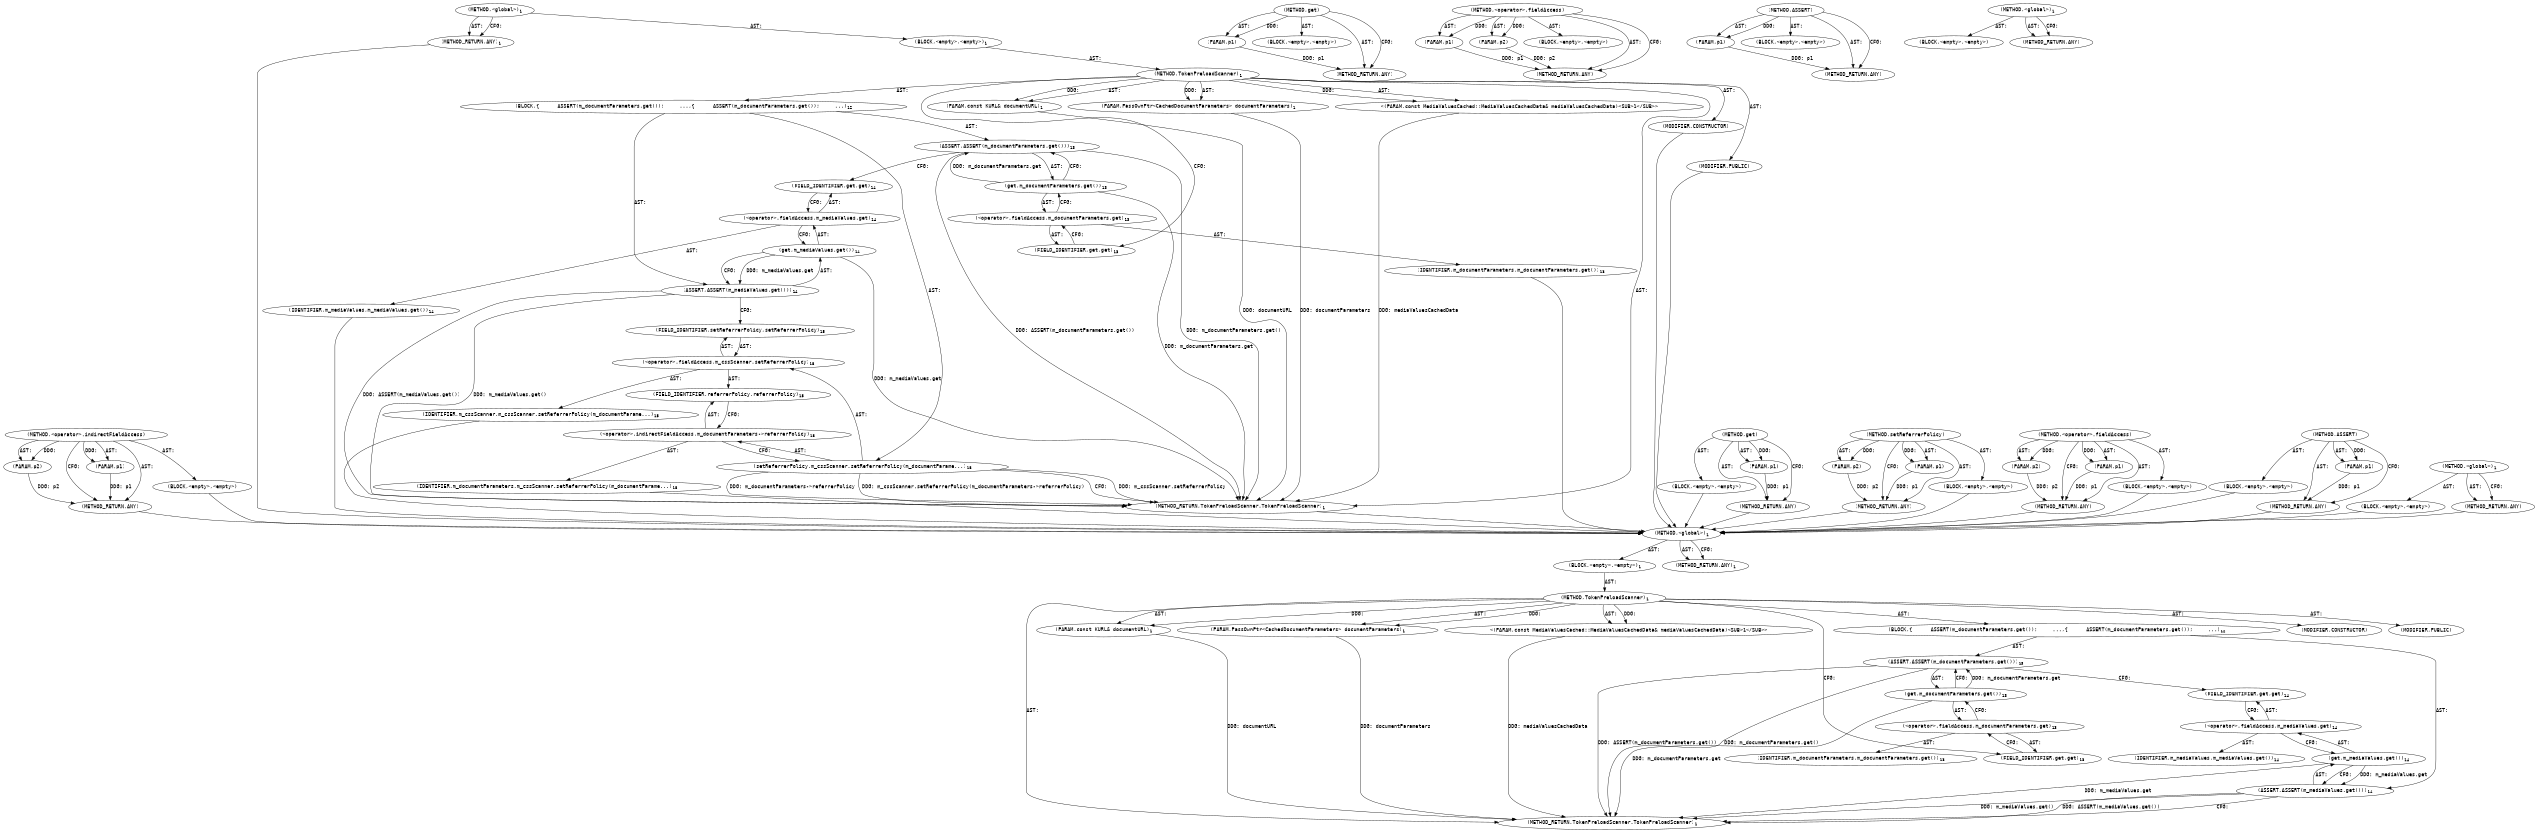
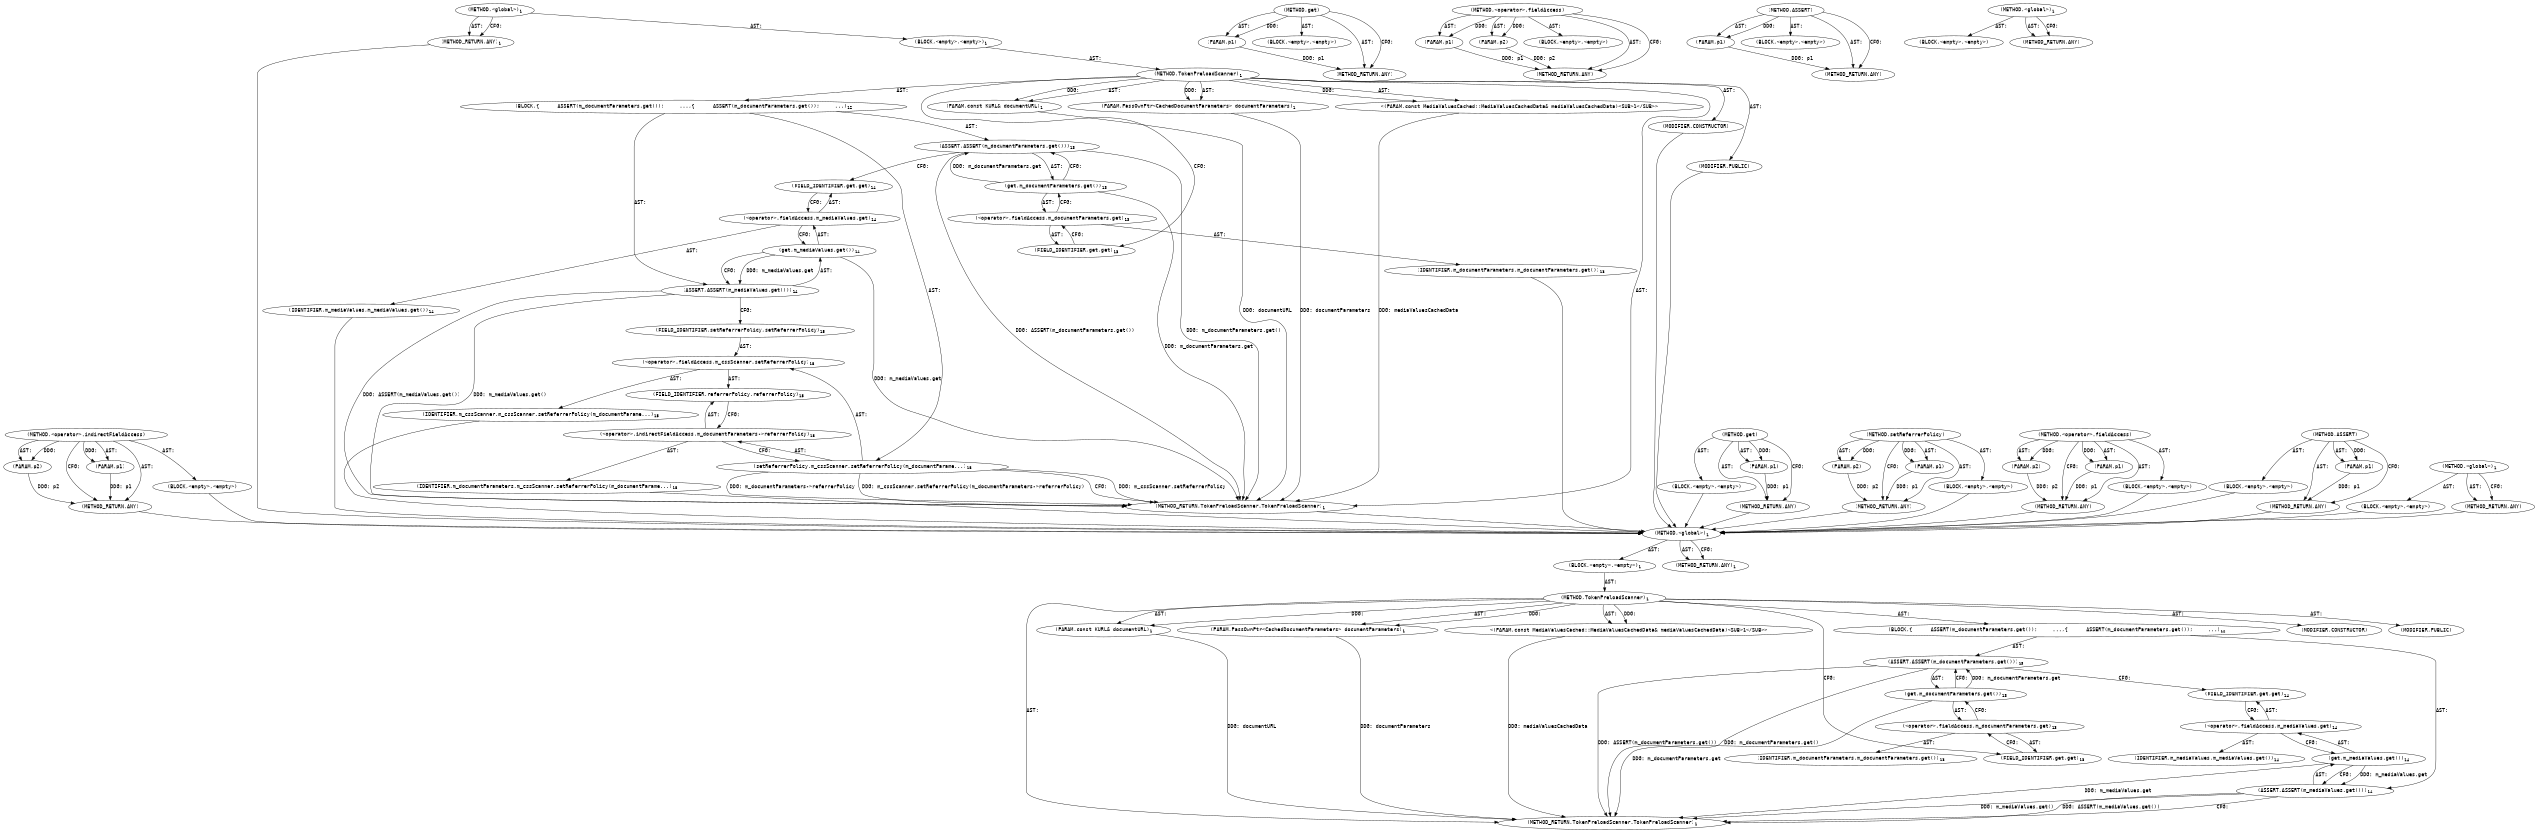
edge "(<operator>.fieldAccess,m_cssScanner.setReferrerPolicy)" -> "(FIELD_IDENTIFIER,setReferrerPolicy,setReferrerPolicy)": removed, label "AST:"
